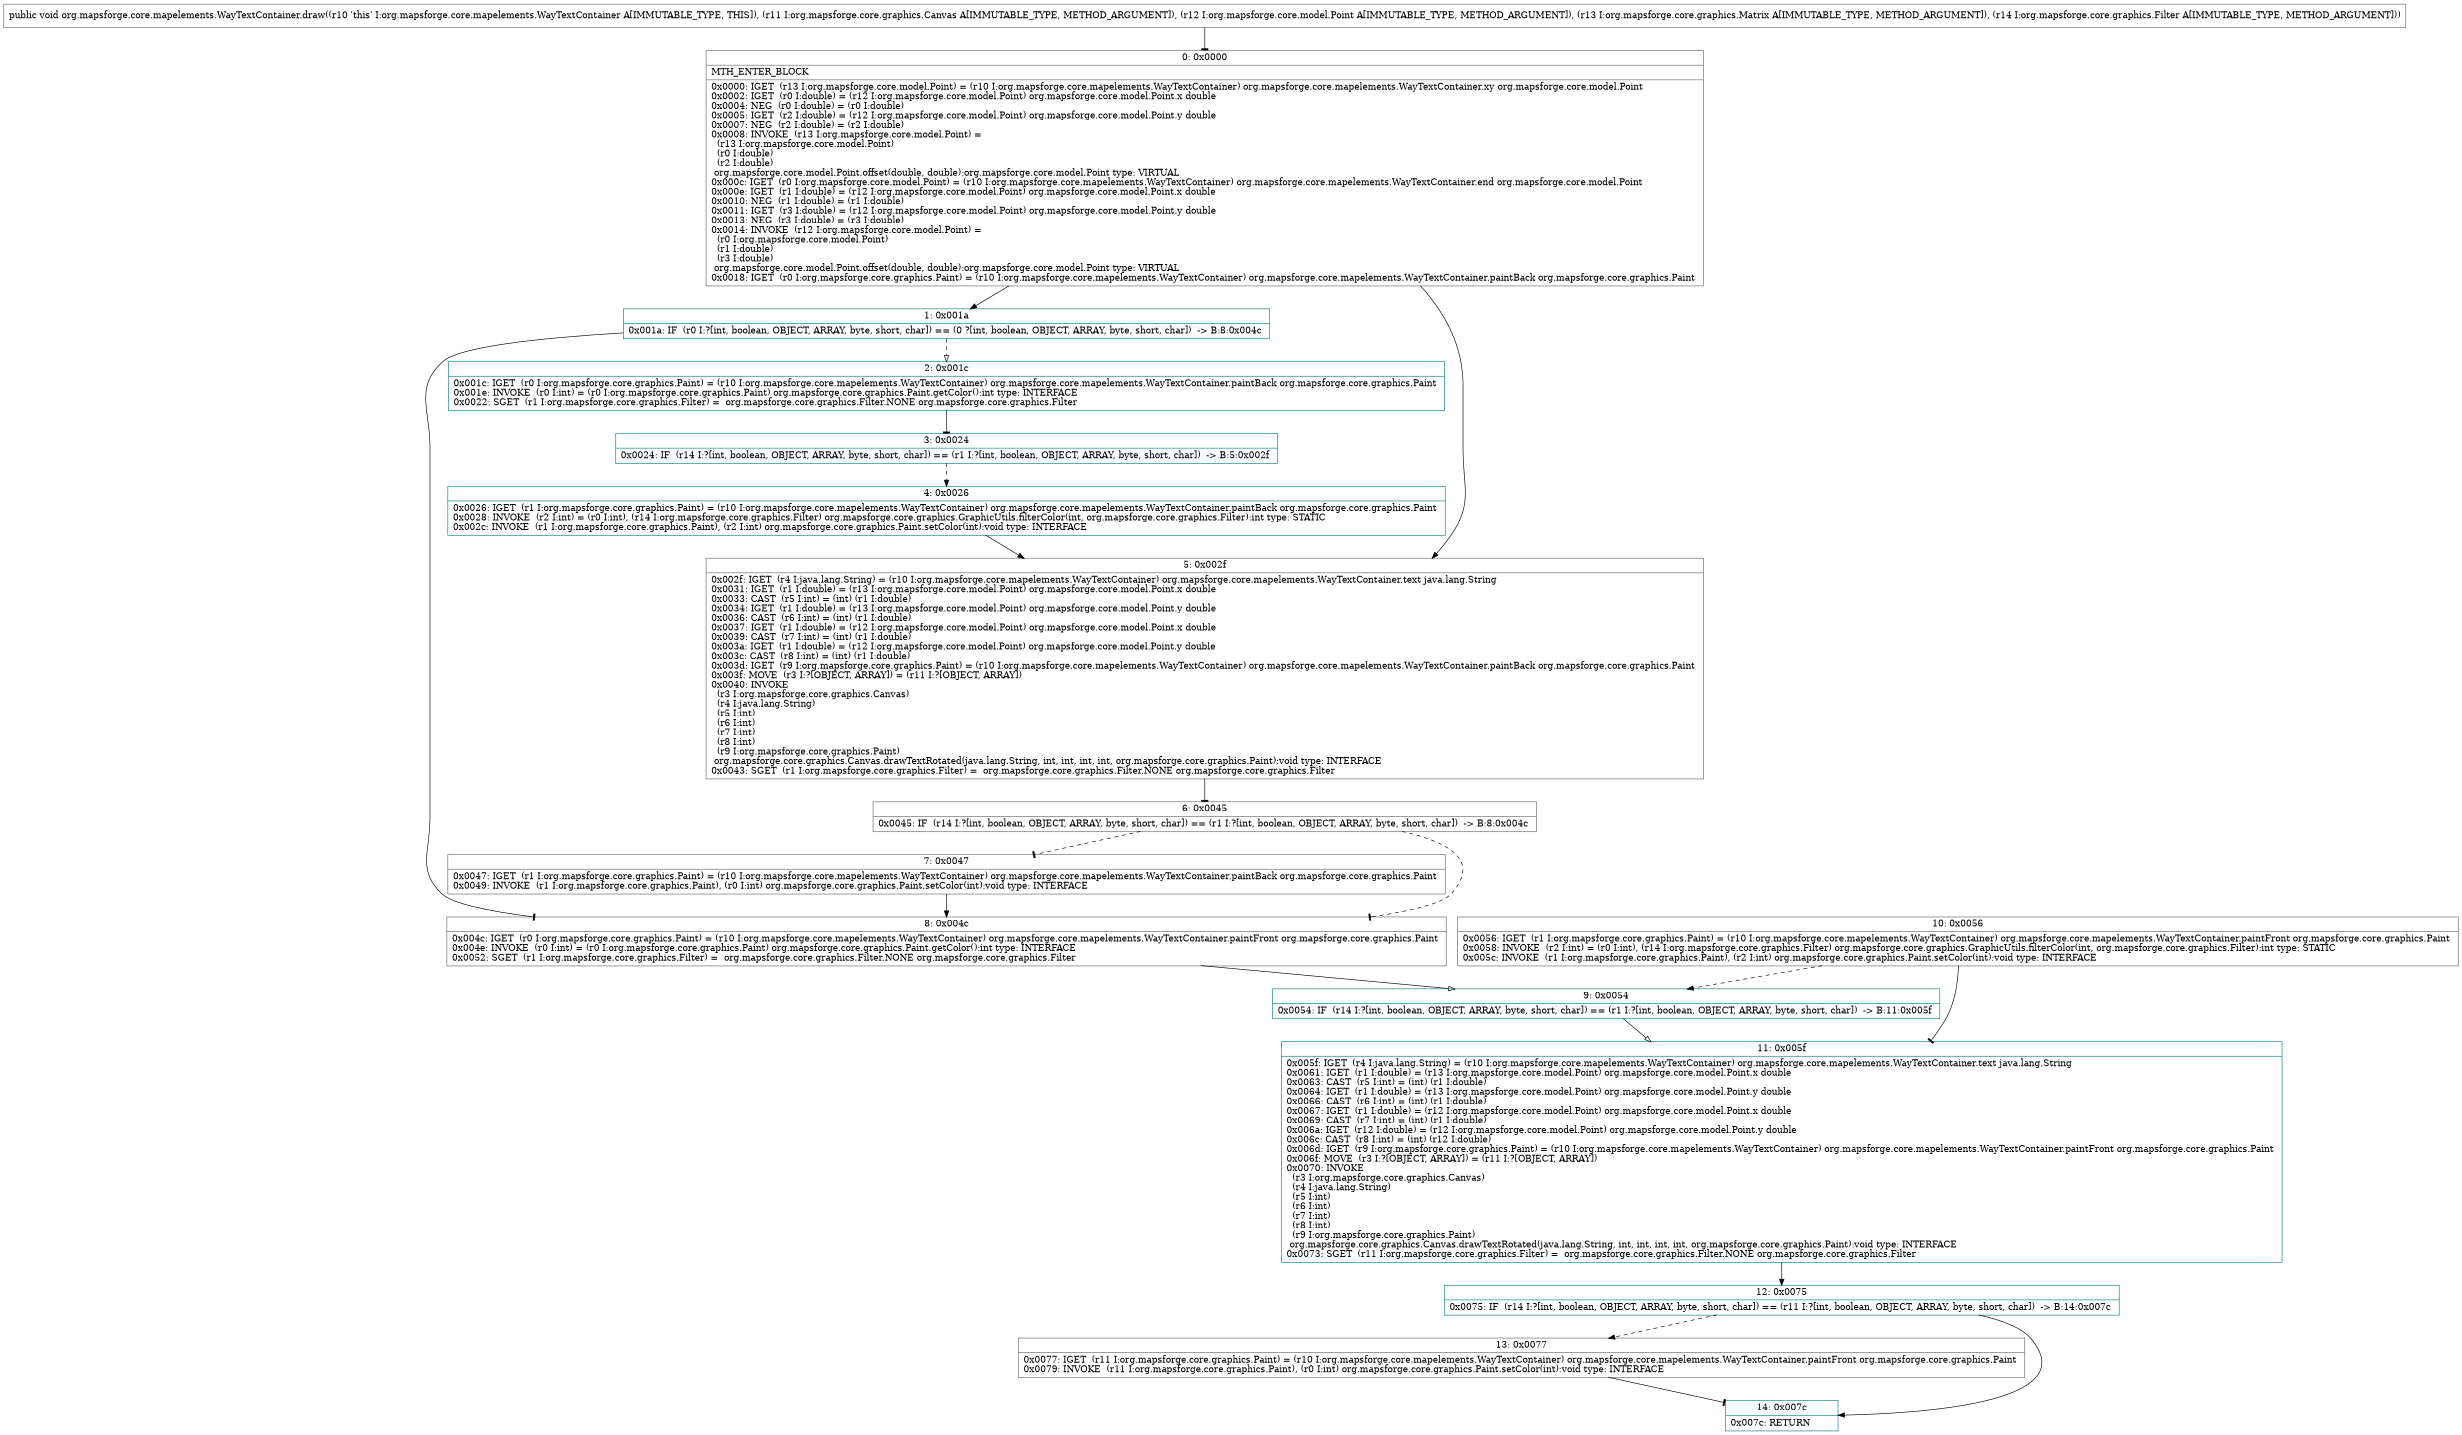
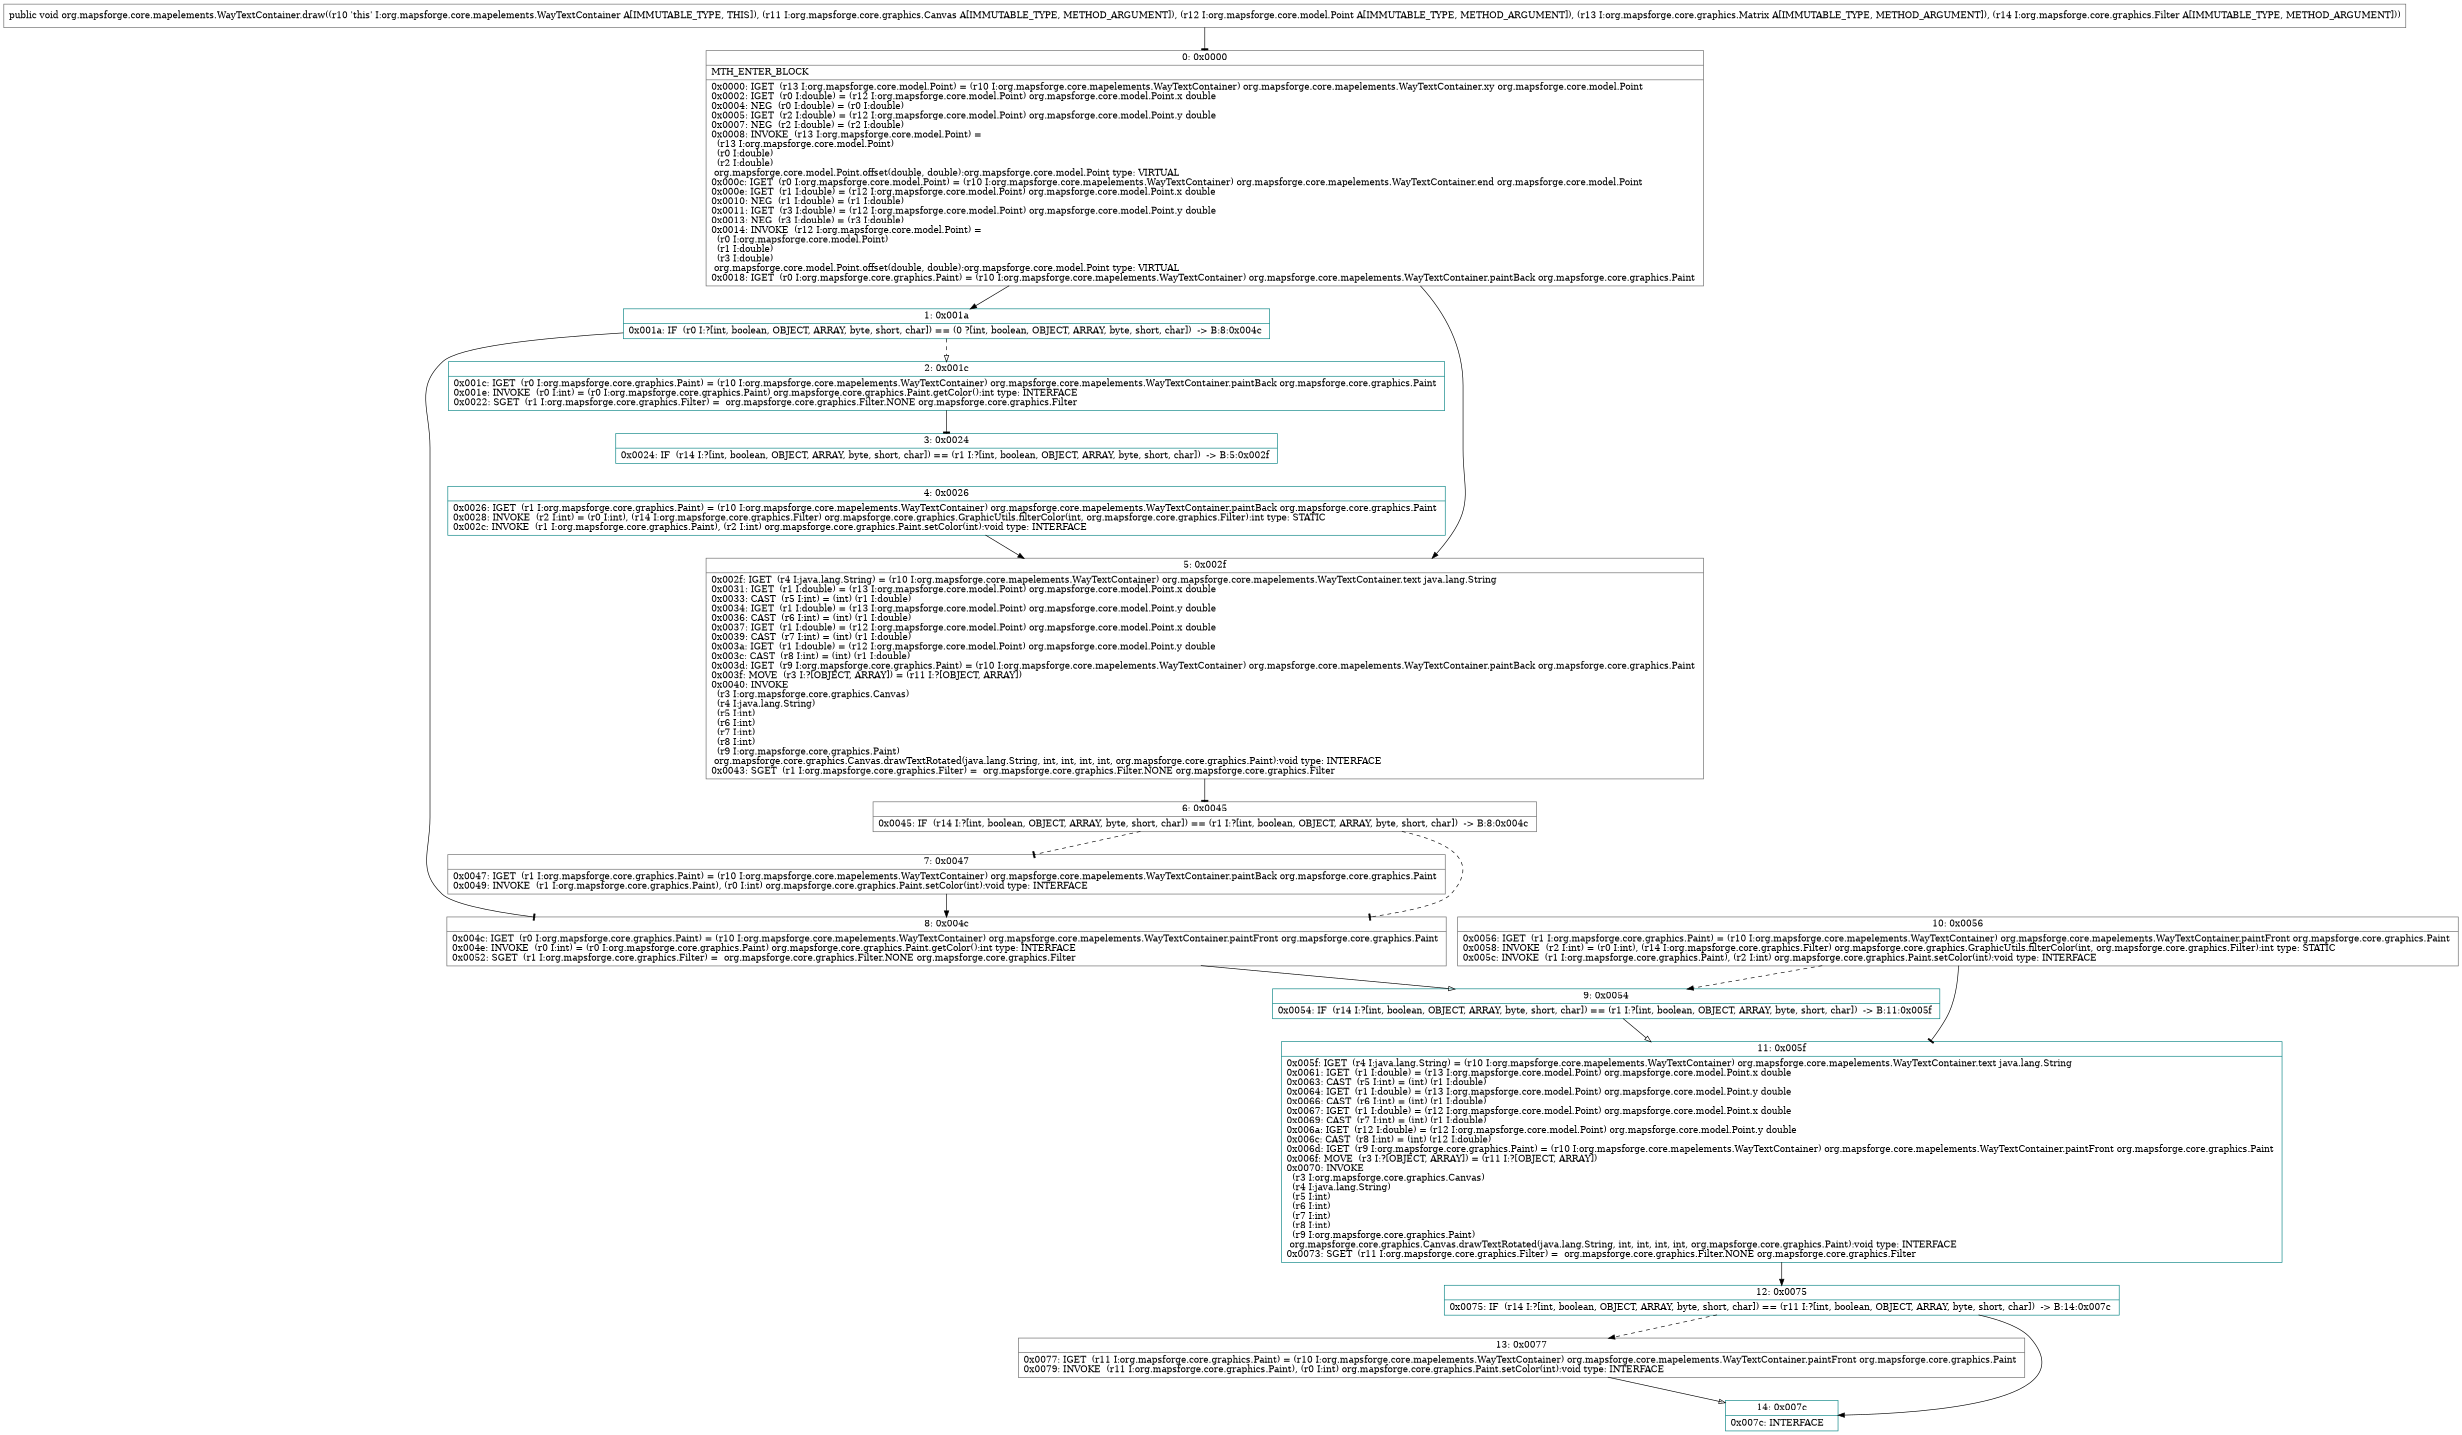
edge "3: 0x0024" -> "4: 0x0026": removed
edge "13: 0x0077" -> "14: 0x007c": arrowhead tee -> onormal
node "14: 0x007c": text "0x007c: RETURN" -> "0x007c: INTERFACE"
